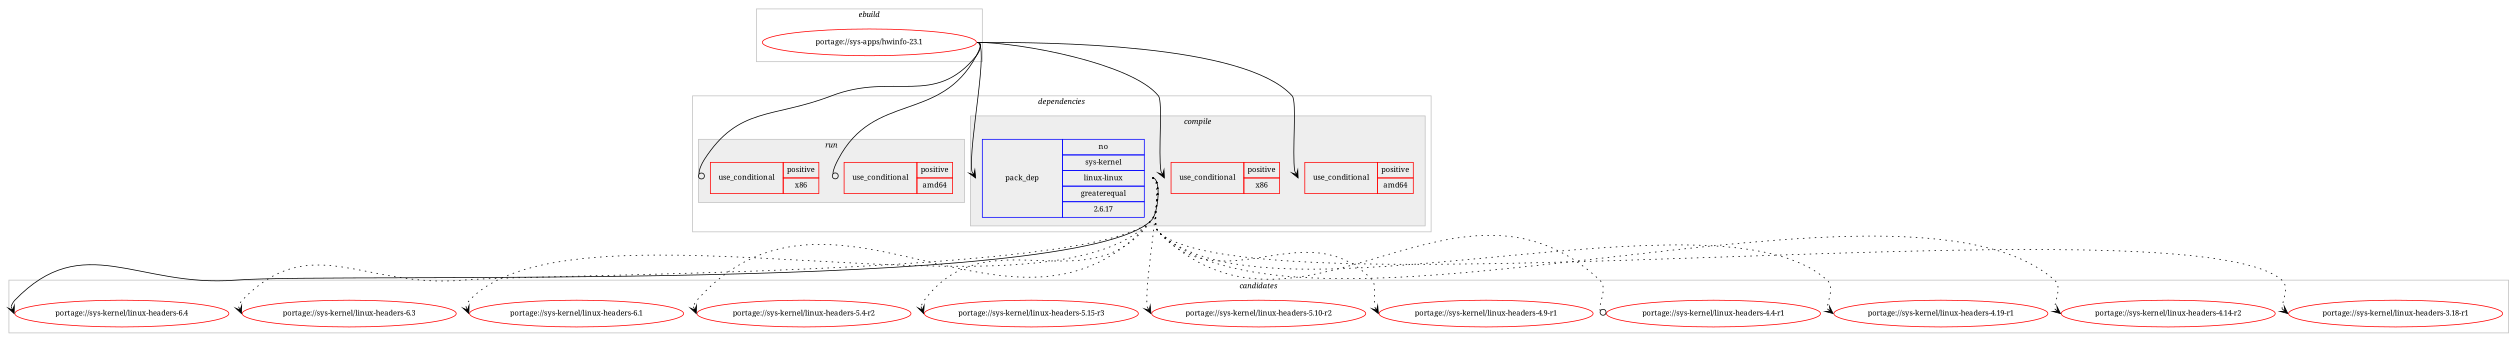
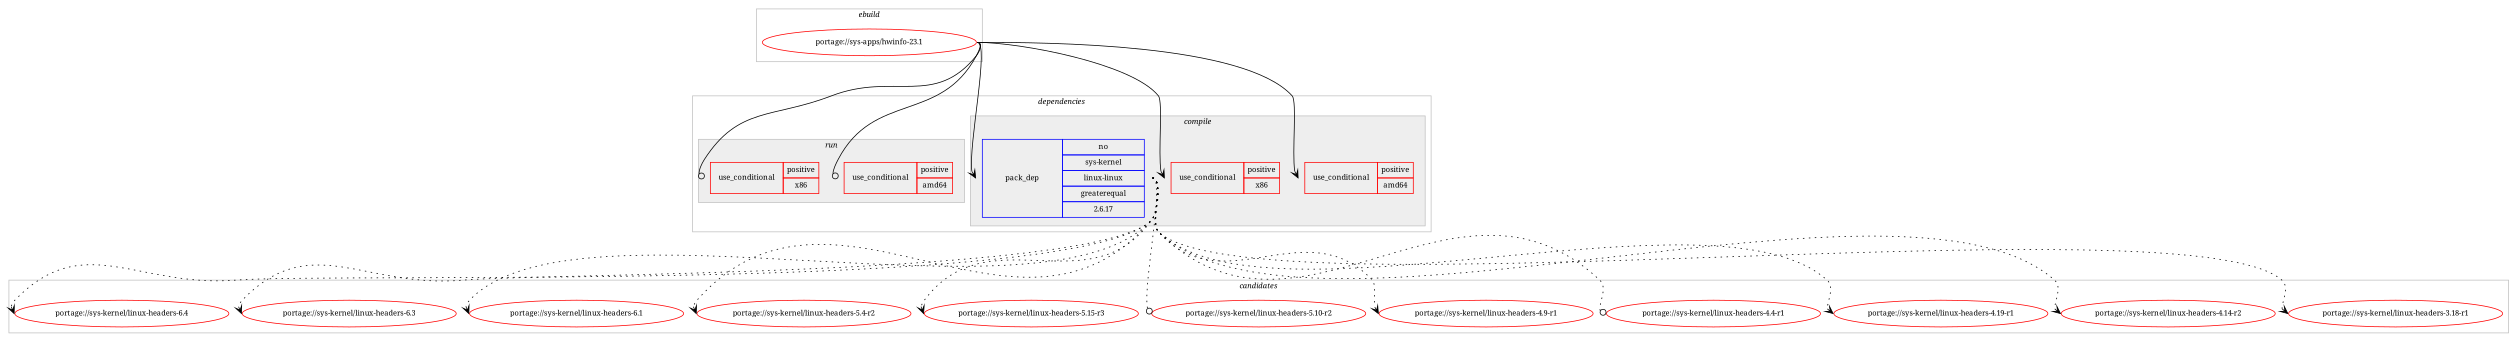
edge "pack_dep" -> "portage://sys-kernel/linux-headers-5.10-r2": arrowhead vee -> odot
edge "pack_dep" -> "portage://sys-kernel/linux-headers-6.4": style solid -> dotted
